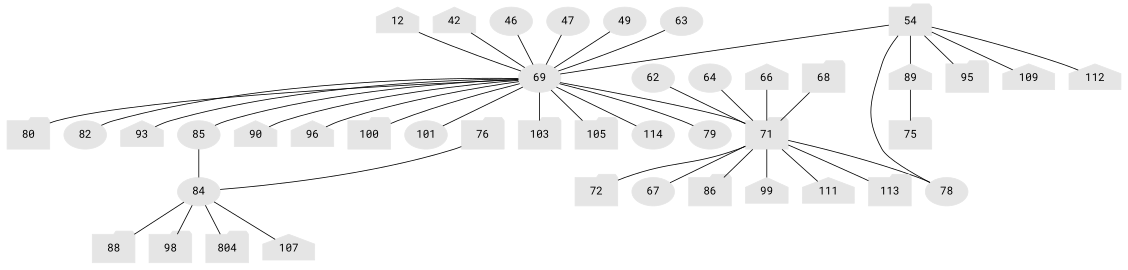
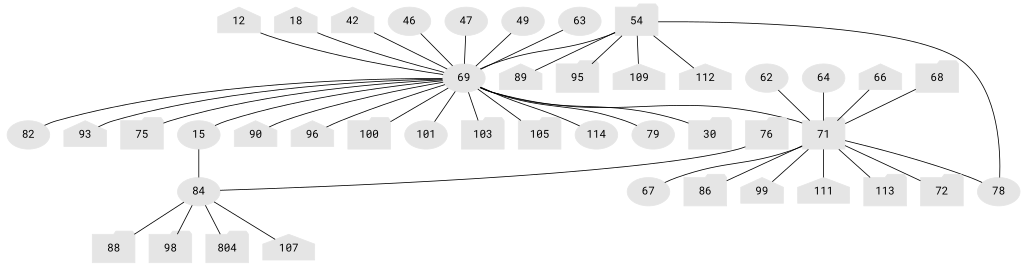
node "18": added
edge "89" -- "75": now "69" -- "75"
node "80": label "80" -> "30"
node "85": label "85" -> "15"
